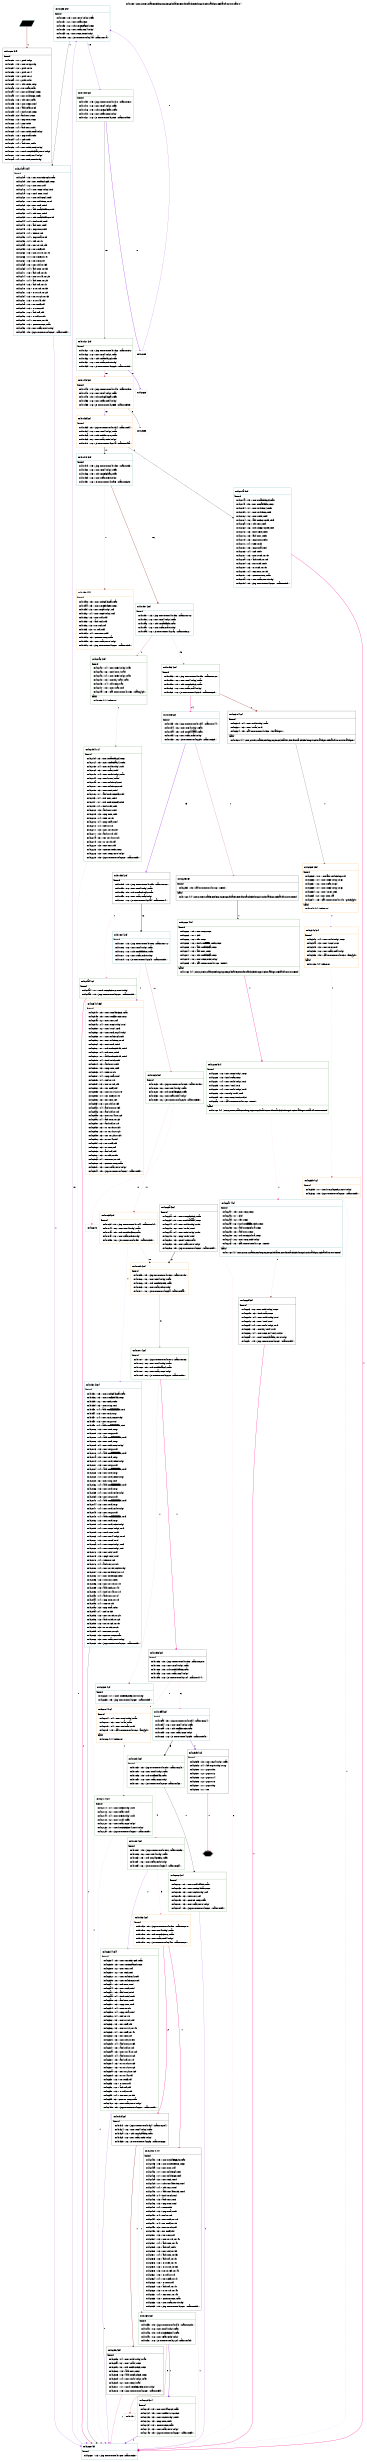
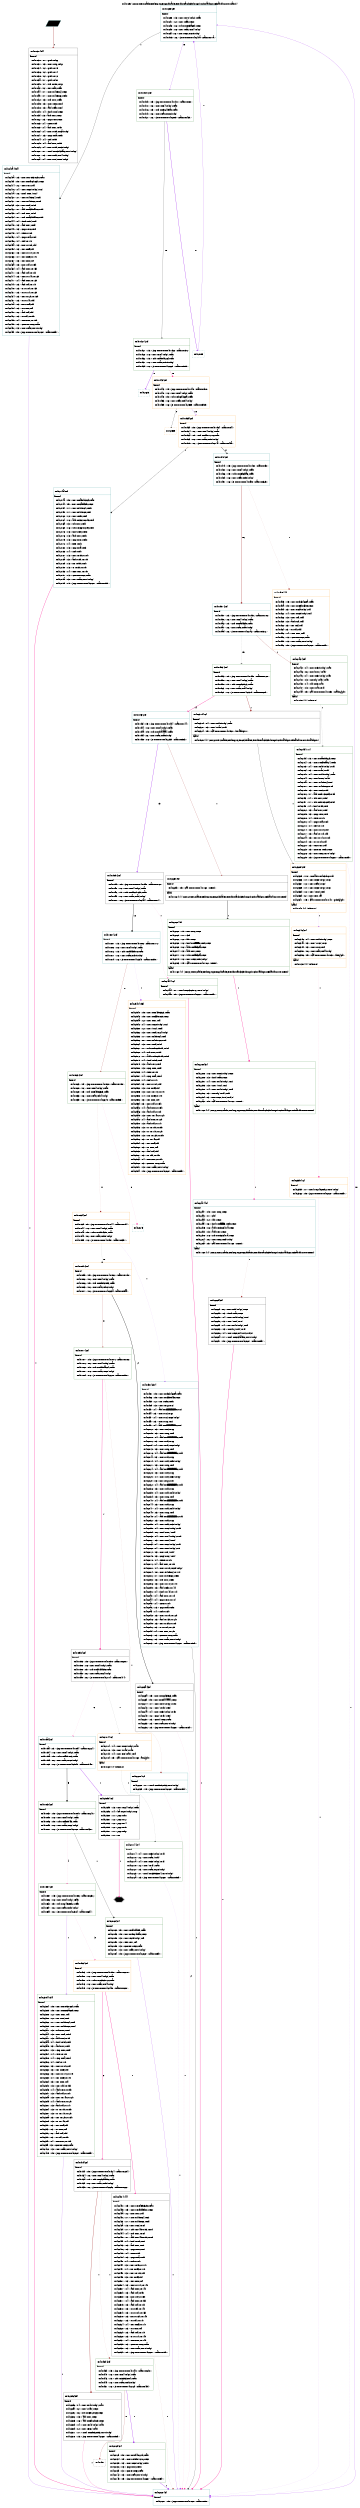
edge "0x40223a [33]" -> "0x401e5b [28]": reversed
